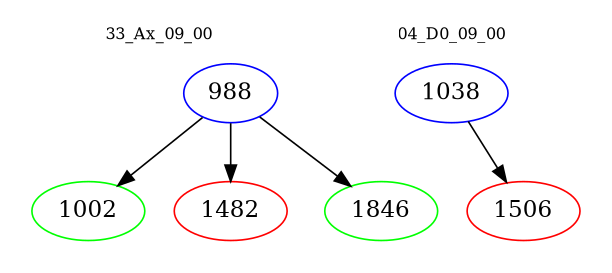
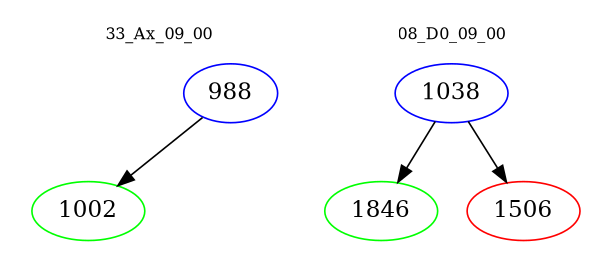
cluster "04_D0_09_00": label "04_D0_09_00" -> "08_D0_09_00"
edge "988" -> "1846": now "1038" -> "1846"
node "1482": removed
